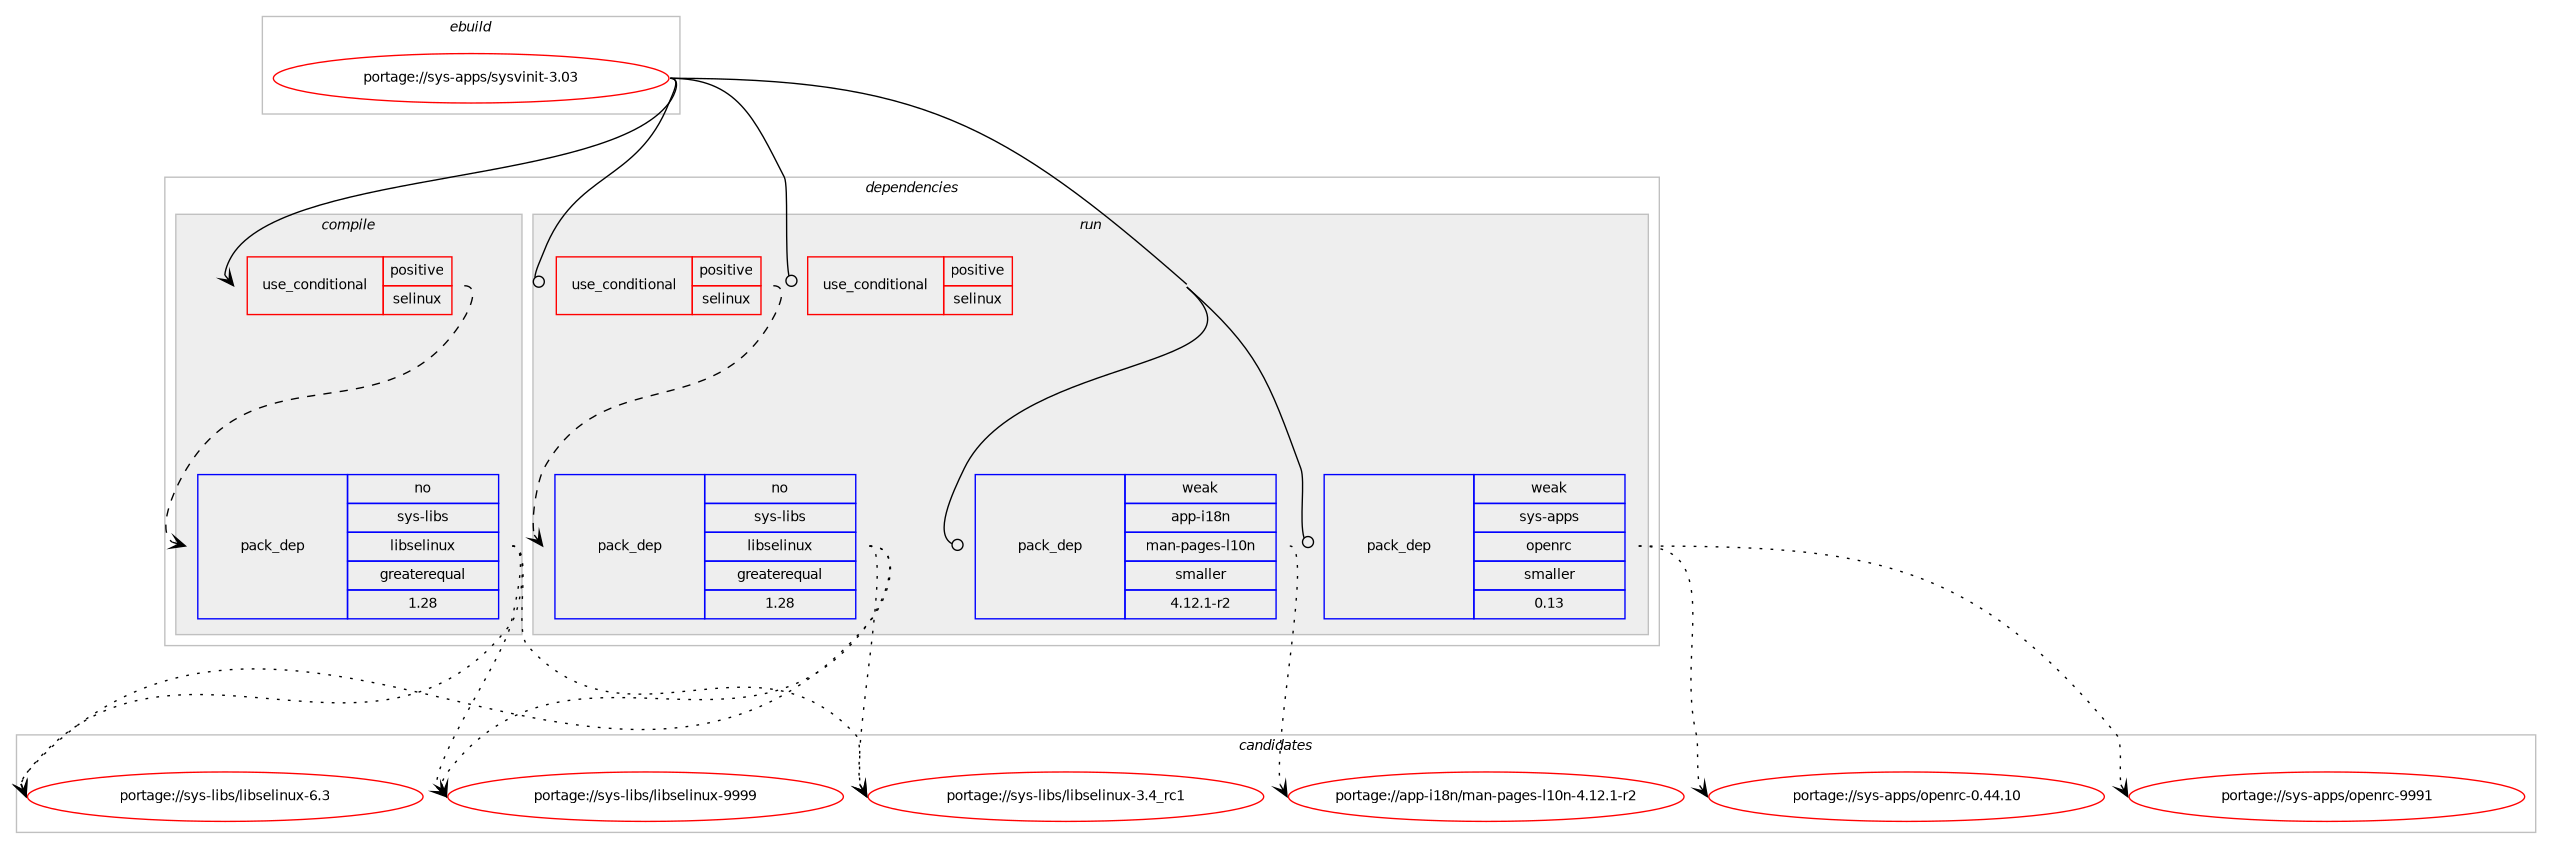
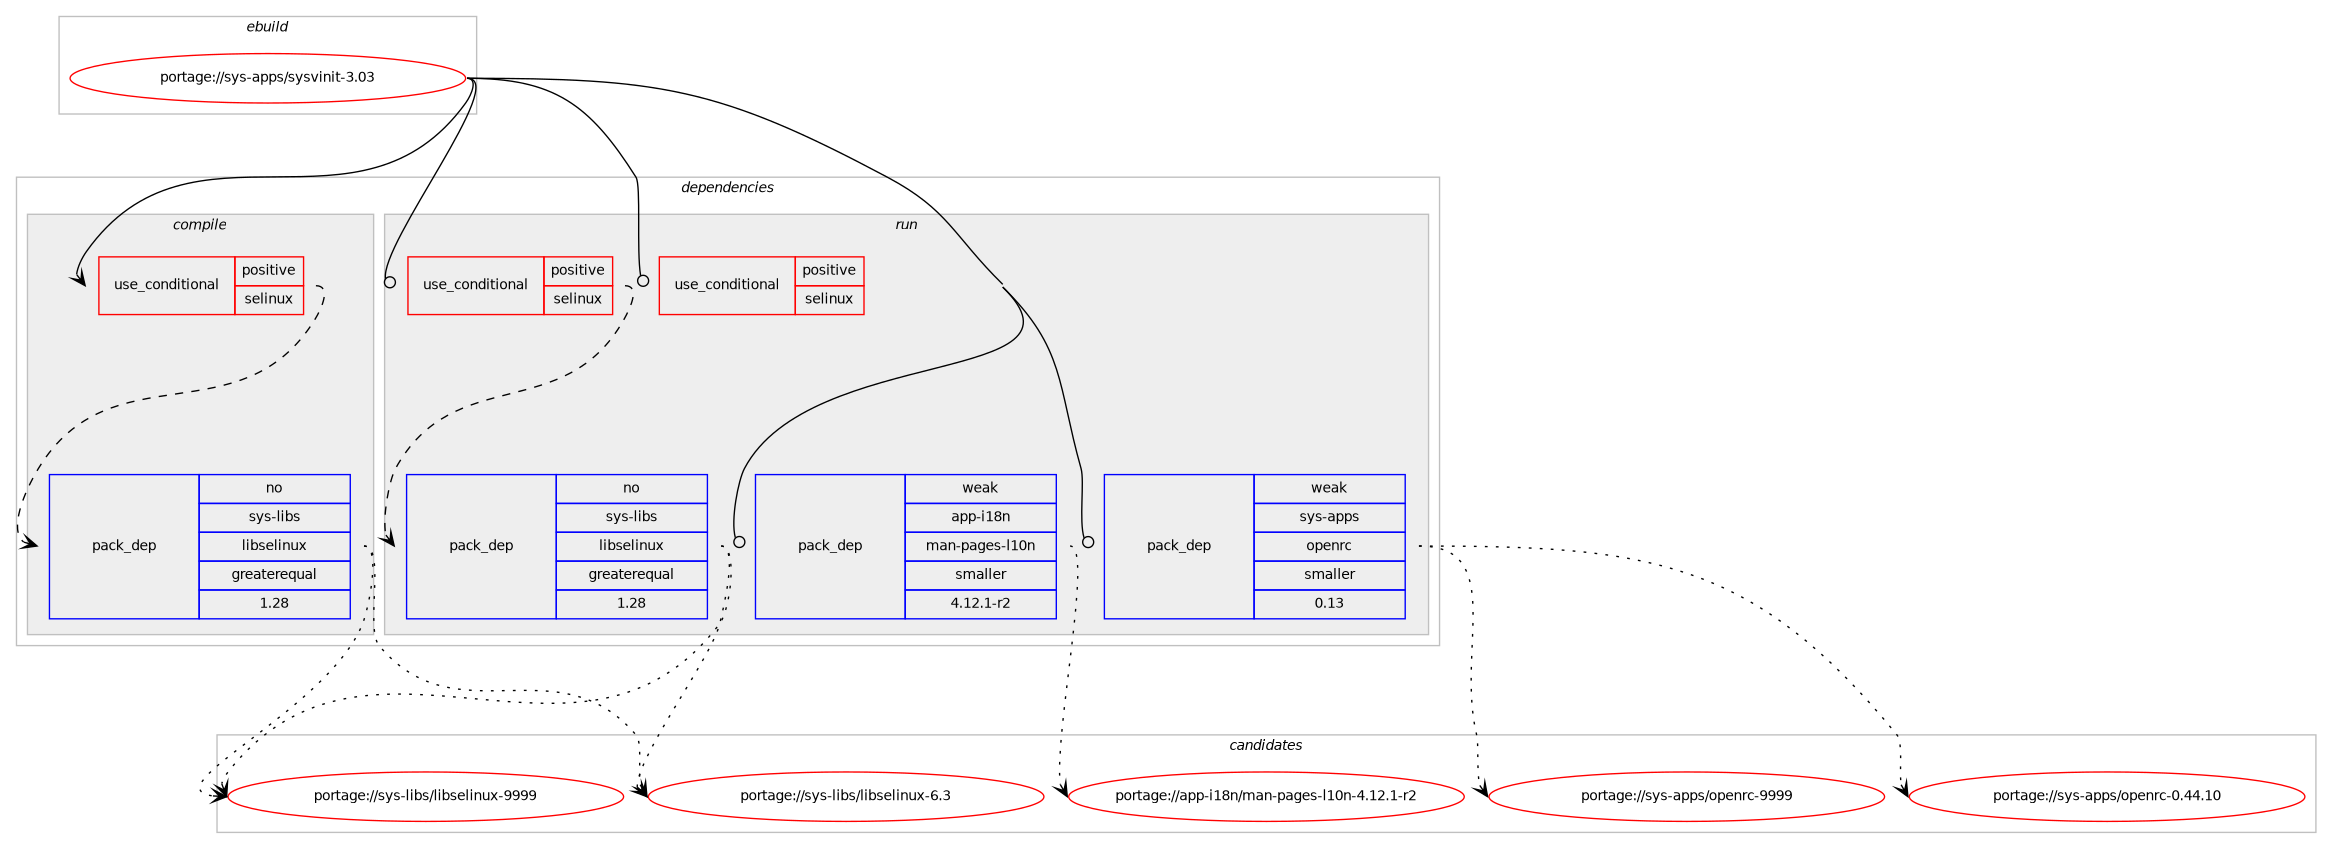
node "portage://sys-libs/libselinux-3.4_rc1": removed
node "portage://sys-apps/openrc-9991": label "portage://sys-apps/openrc-9991" -> "portage://sys-apps/openrc-9999"
